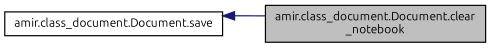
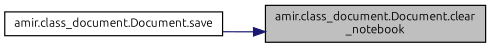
edge "amir.class_document.Document.clear _notebook" -> "amir.class_document.Document.save": reversed
